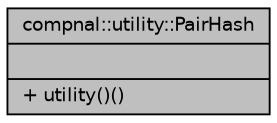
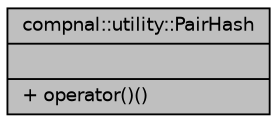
node "compnal::utility::PairHash": text "+ utility()()" -> "+ operator()()"
